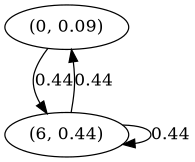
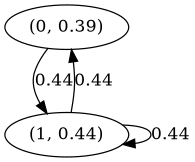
node "(0, 0.09)": label "(0, 0.09)" -> "(0, 0.39)"
node "(6, 0.44)": label "(6, 0.44)" -> "(1, 0.44)"
